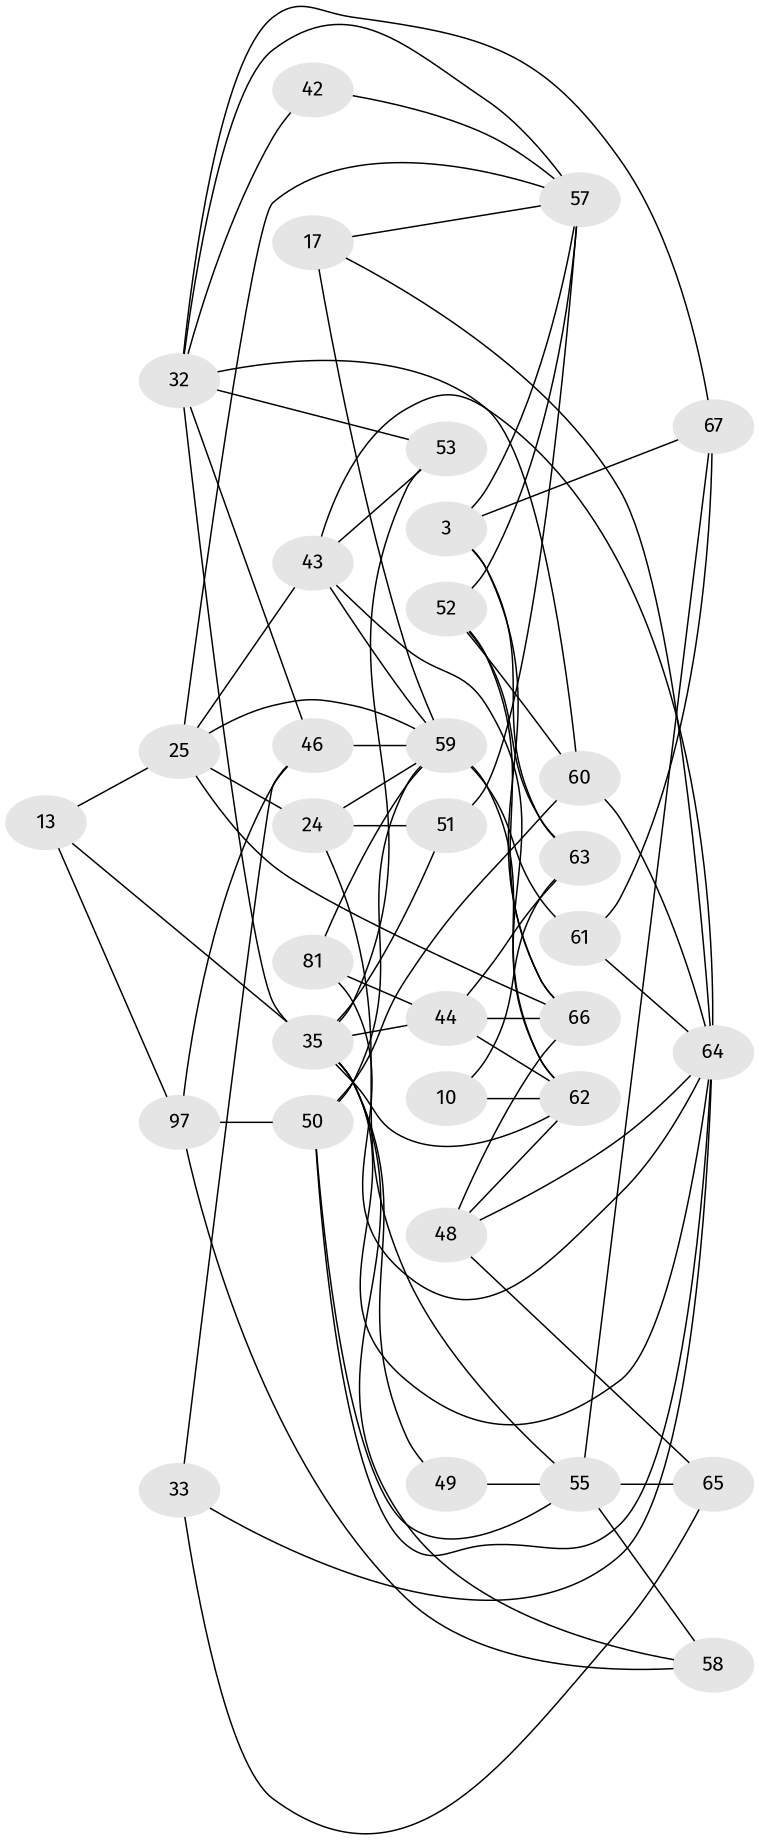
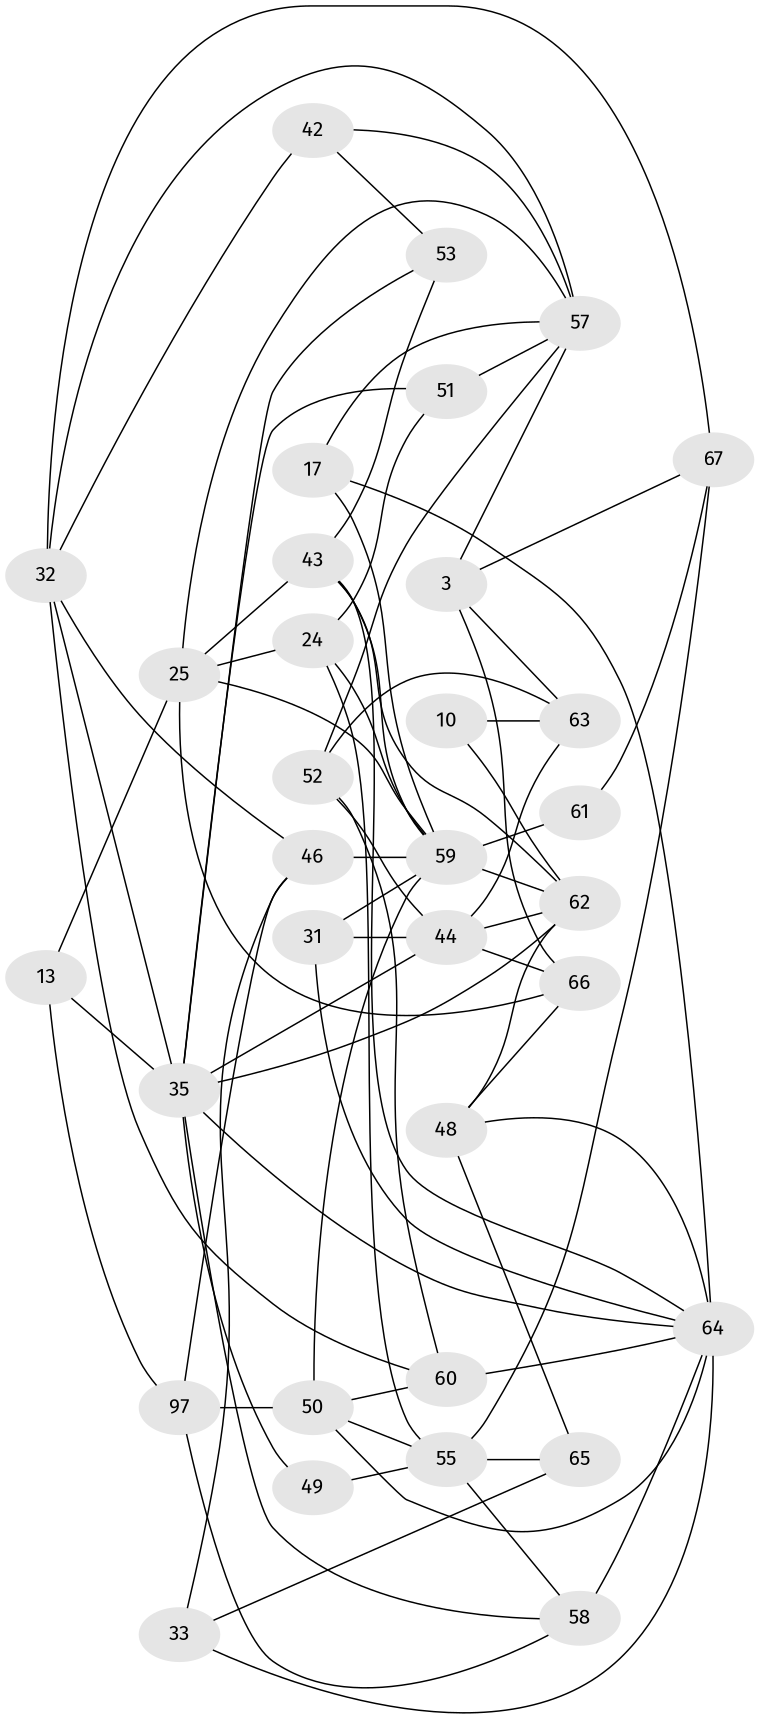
edge "32" -- "53": now "42" -- "53"
edge "52" -- "66": now "52" -- "44"
node "81": label "81" -> "31"
edge "61" -- "64": now "58" -- "64"
